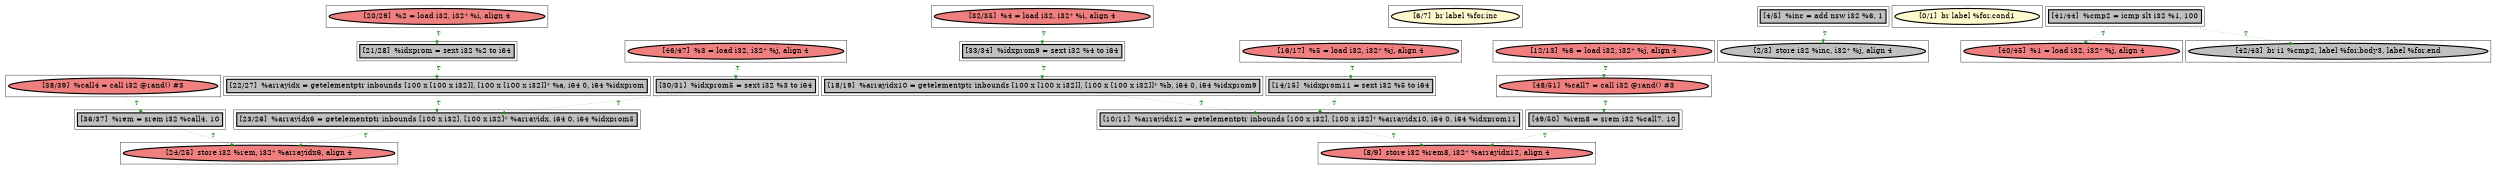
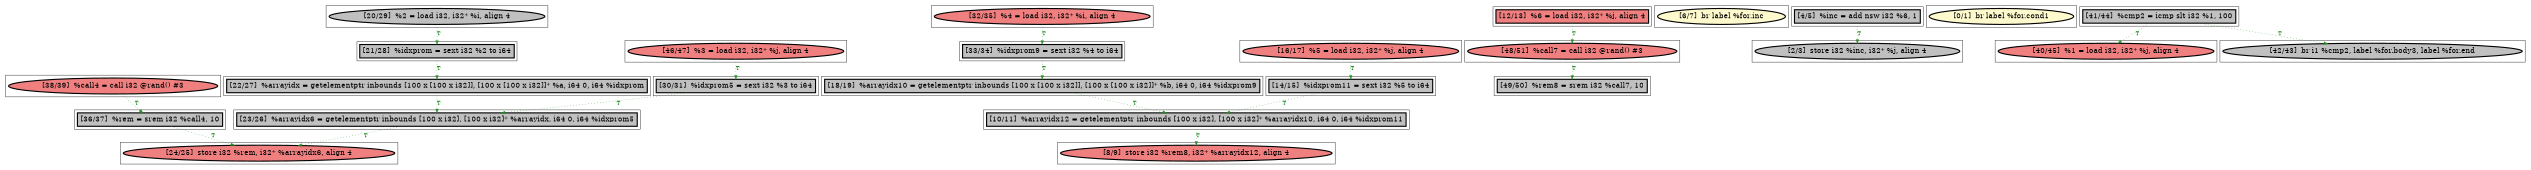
node "[20/29]  %2 = load i32, i32* %i, align 4": fillcolor lightcoral -> grey
node "[12/13]  %6 = load i32, i32* %j, align 4": shape ellipse -> box
edge "[49/50]  %rem8 = srem i32 %call7, 10" -> "[8/9]  store i32 %rem8, i32* %arrayidx12, align 4": removed, label "T"
